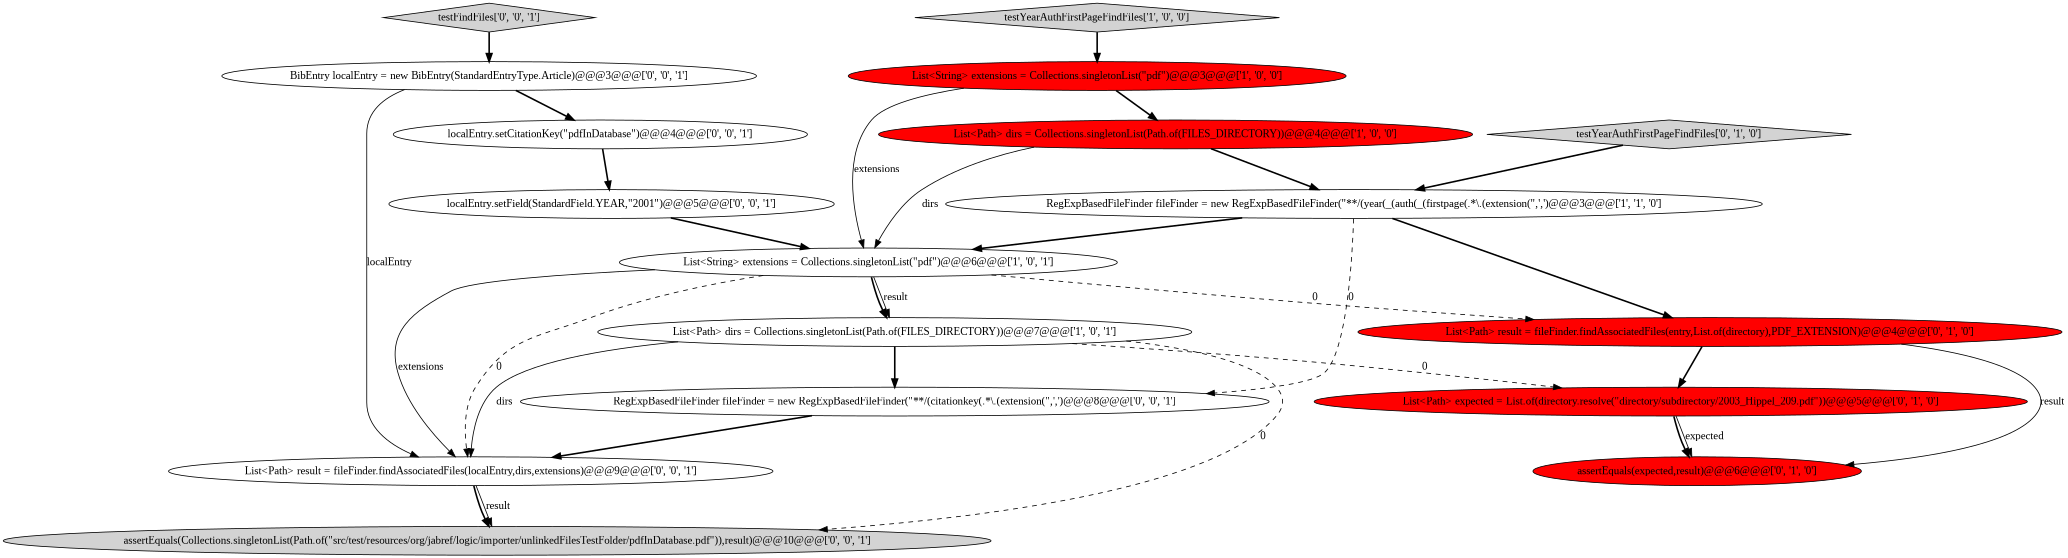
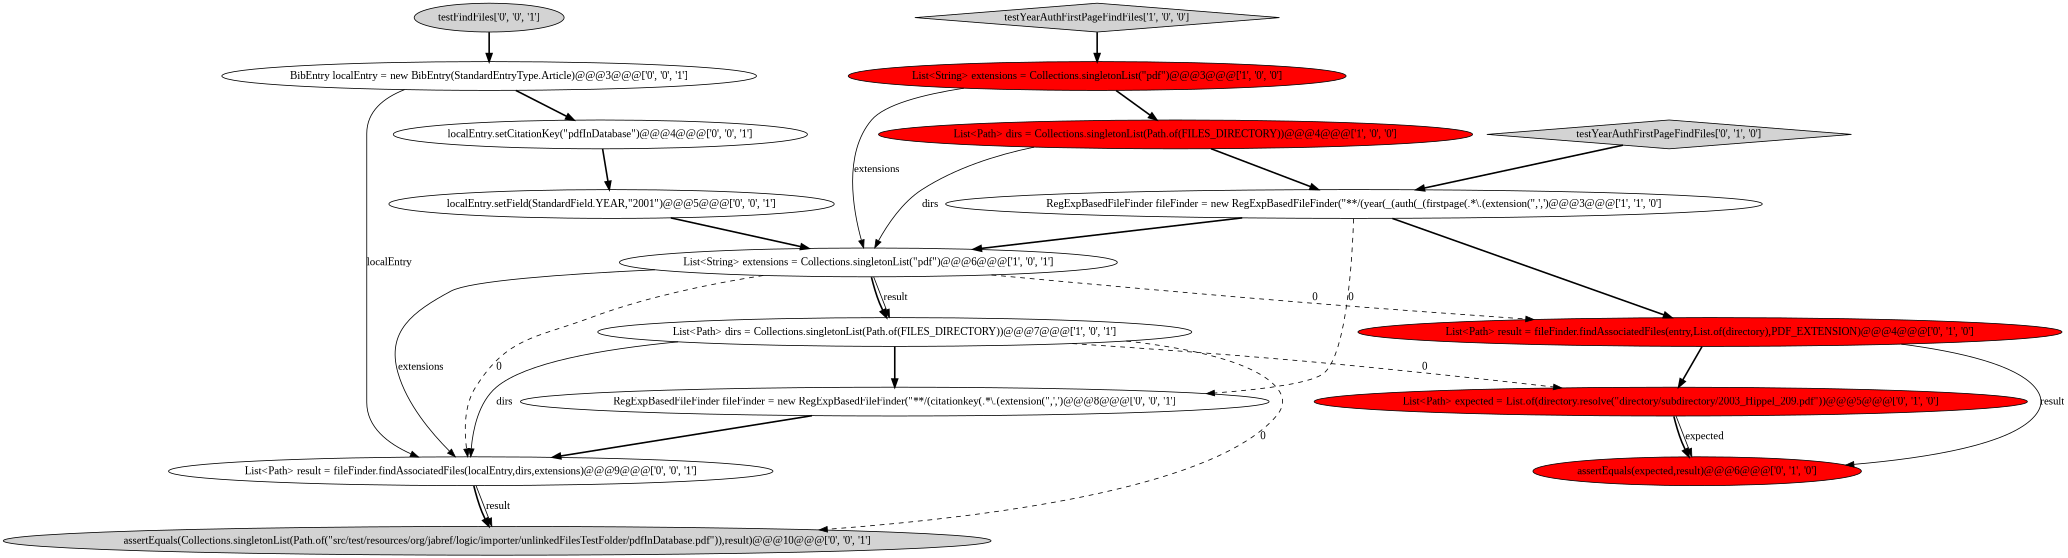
node "testFindFiles['0', '0', '1']": shape diamond -> ellipse
